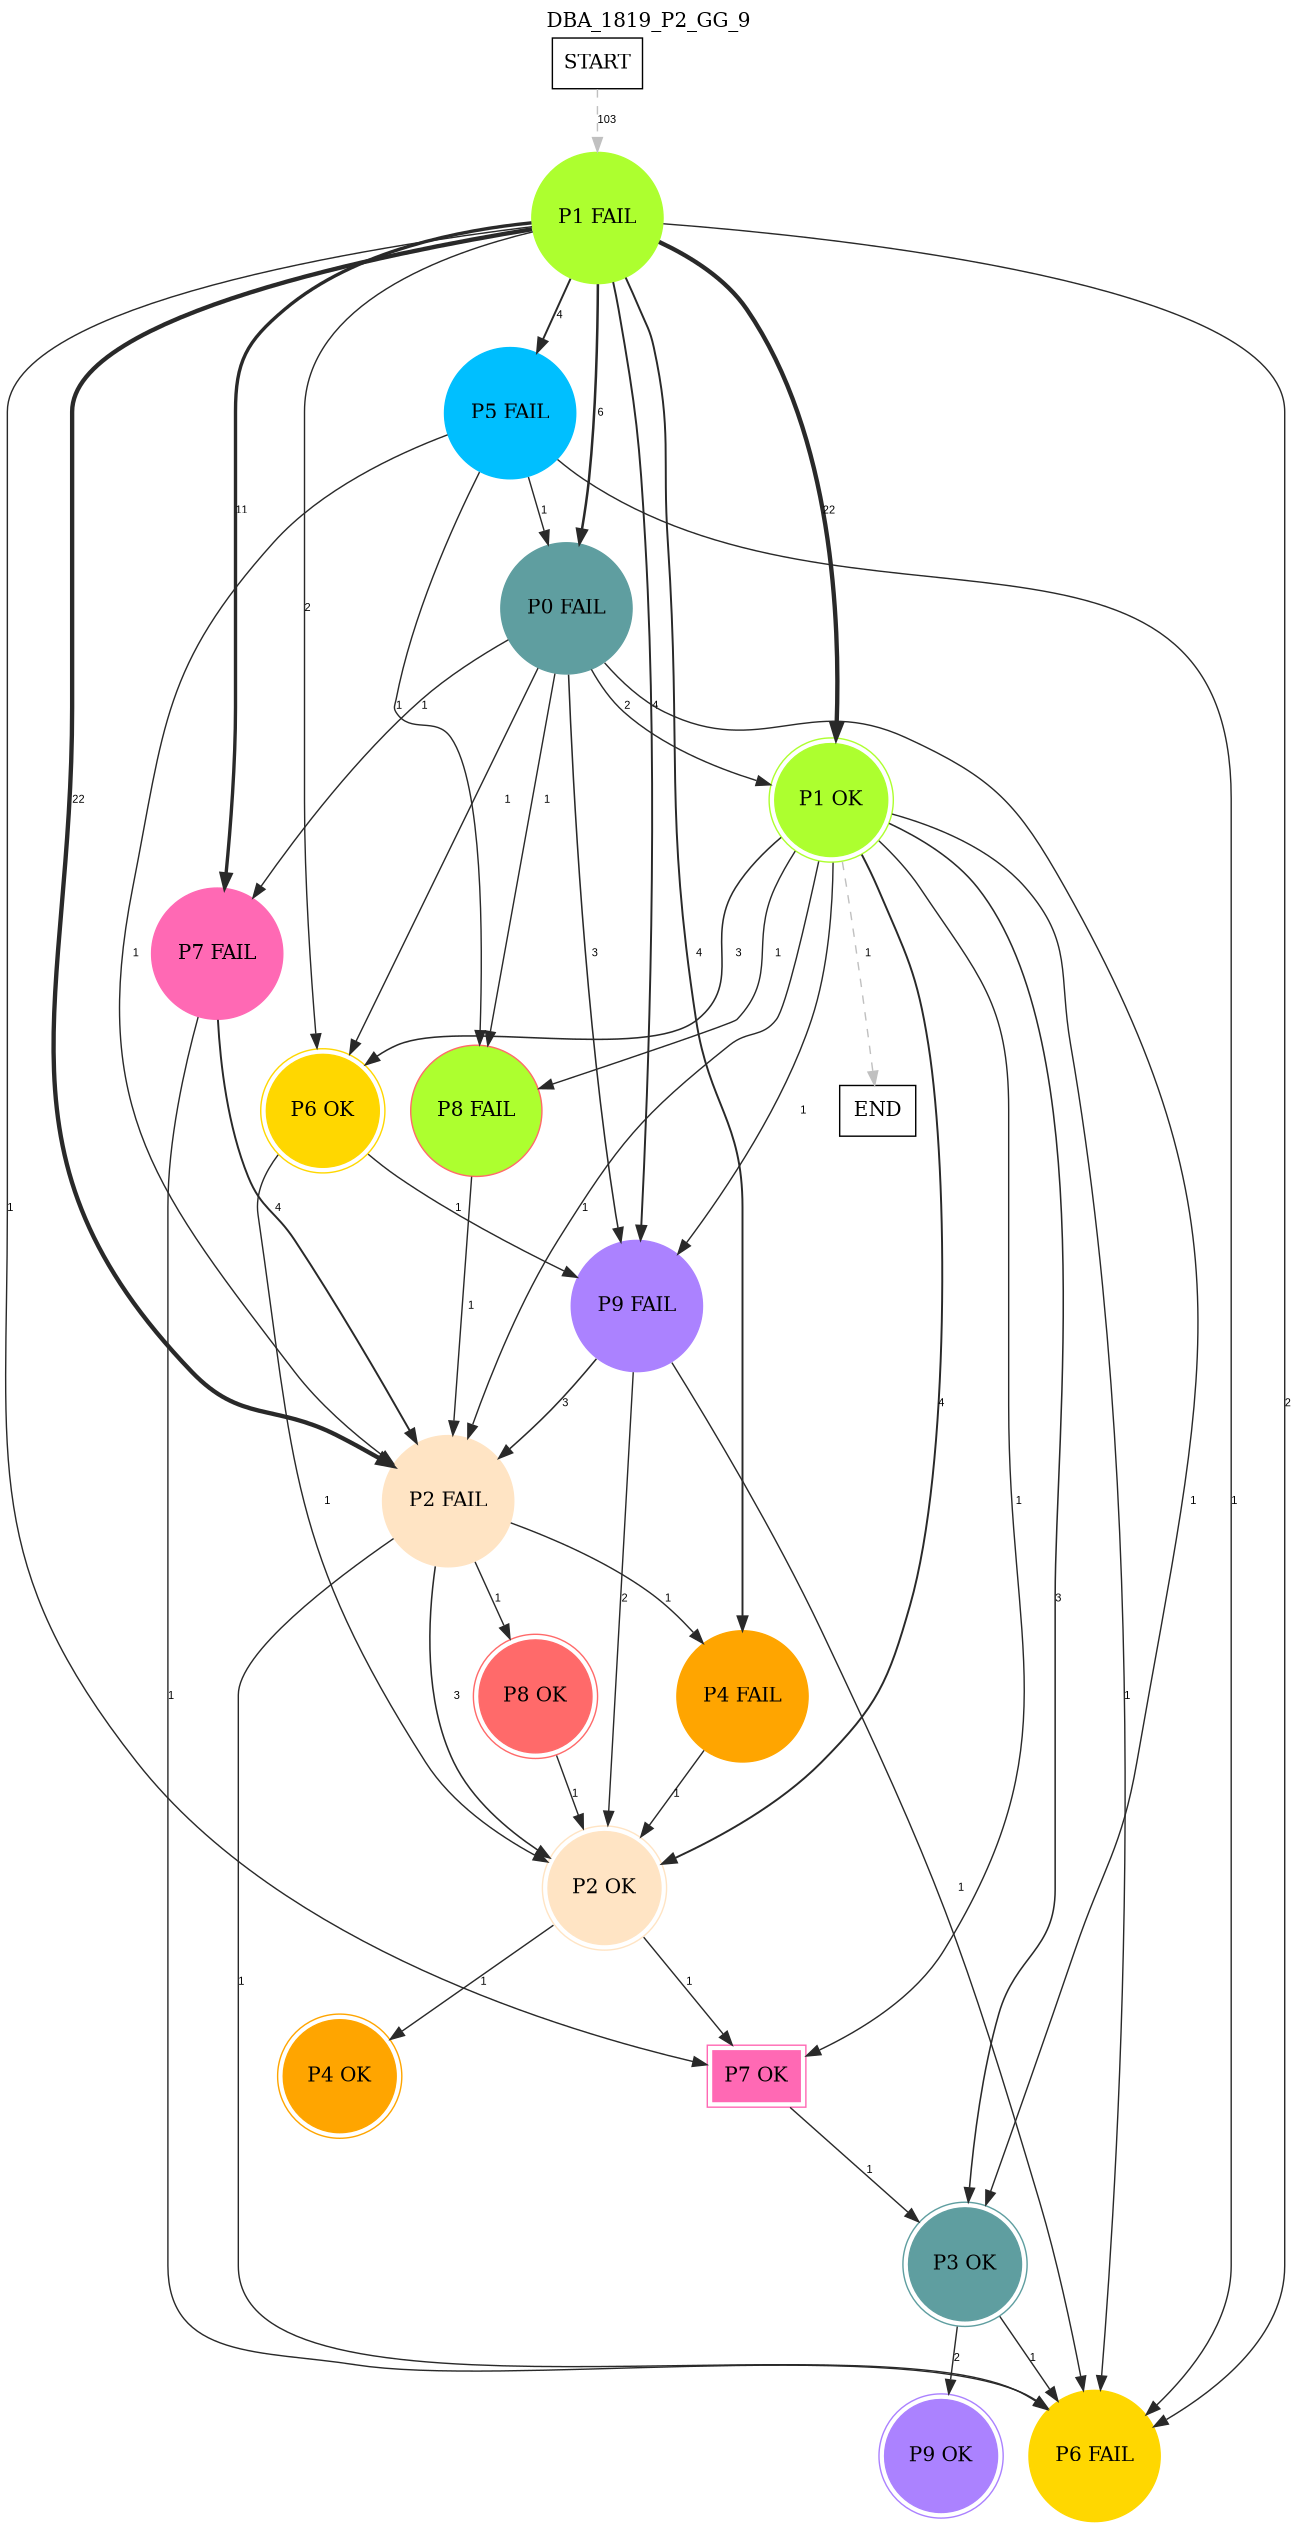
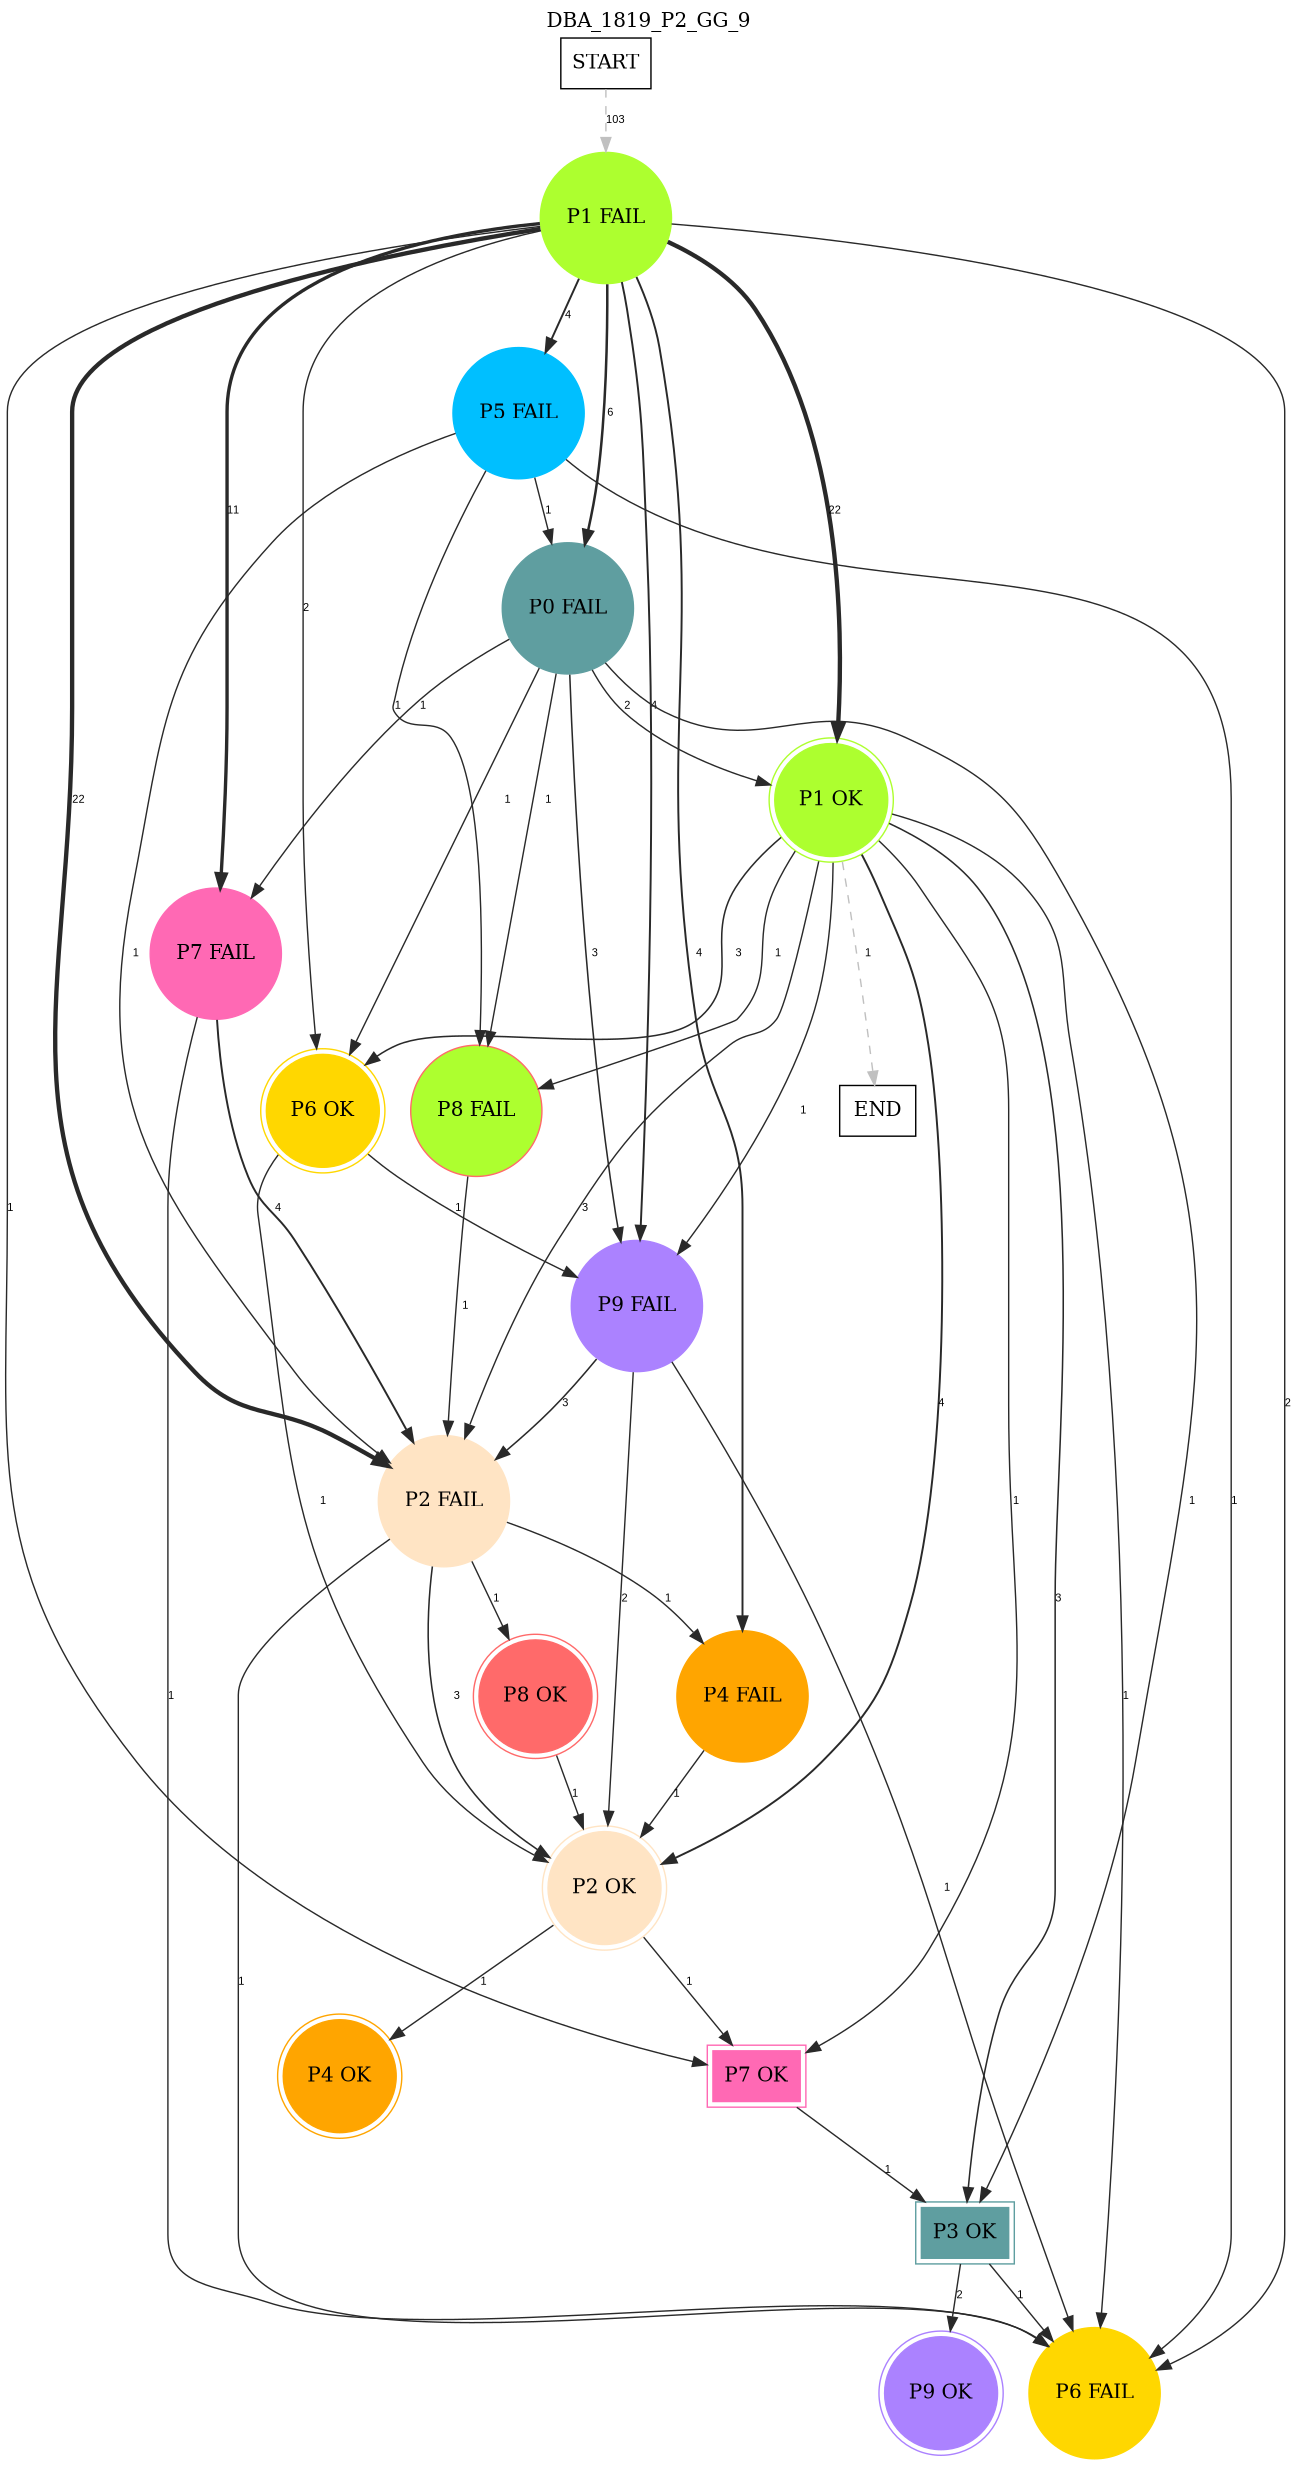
edge "P1 OK" -> "P2 FAIL": label "1" -> "3"
node "P3 OK": shape circle -> box
